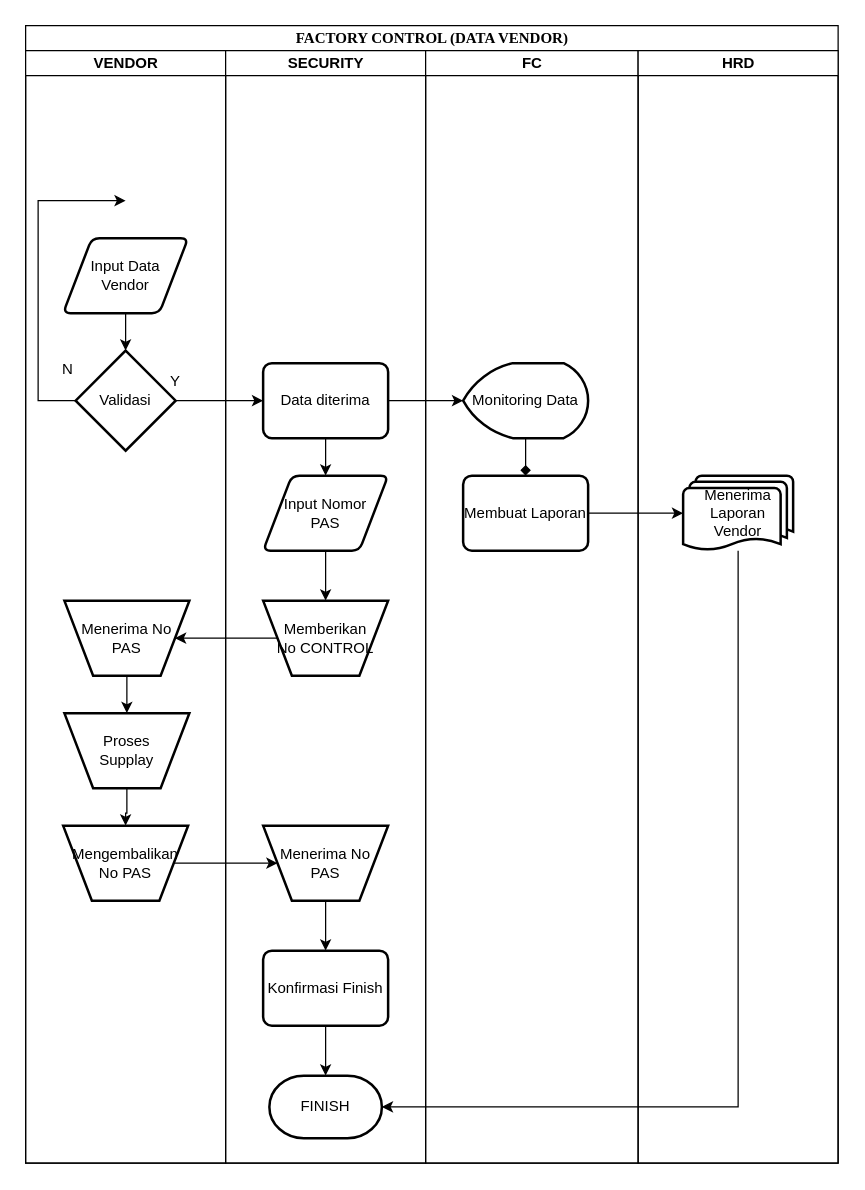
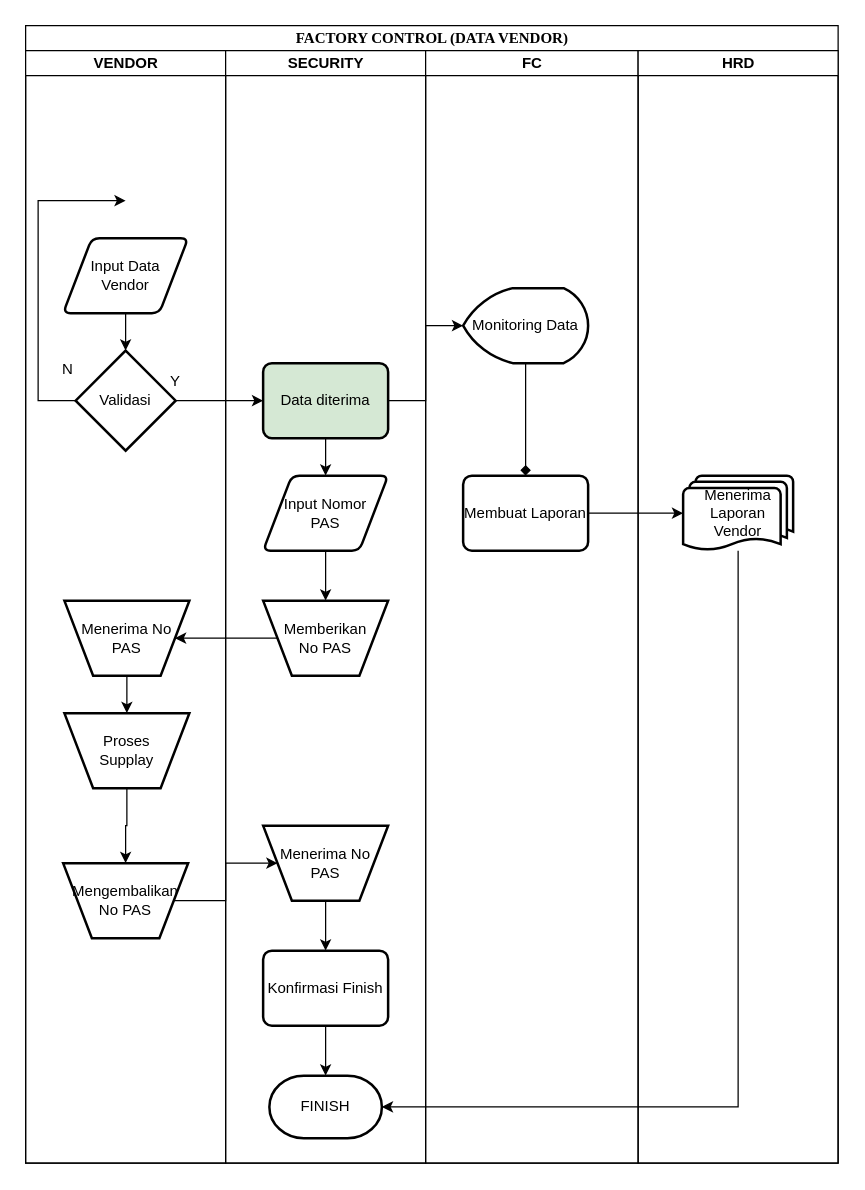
node "Data diterima": fillcolor #ffffff -> #d5e8d4
node "Monitoring Data": moved (526, 401) -> (526, 326)
node "Memberikan No CONTROL": label "Memberikan No CONTROL" -> "Memberikan No PAS"
node "Mengembalikan No PAS": moved (126, 863) -> (126, 901)
